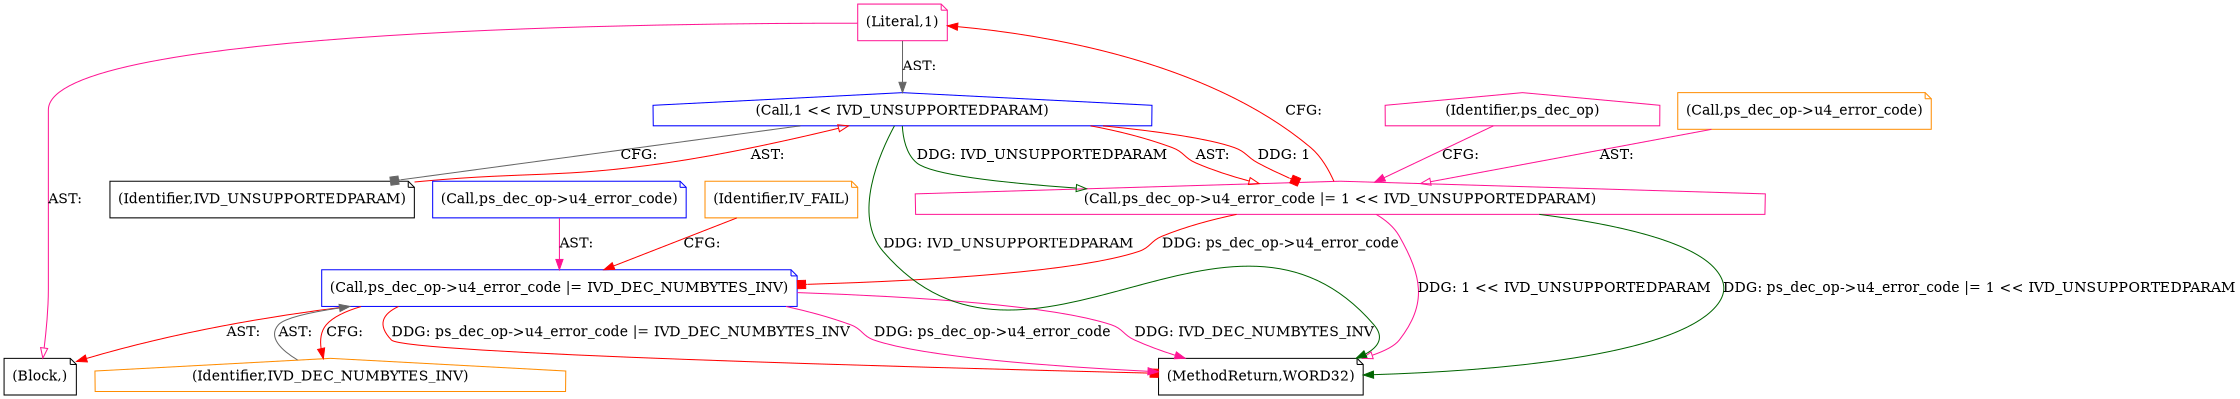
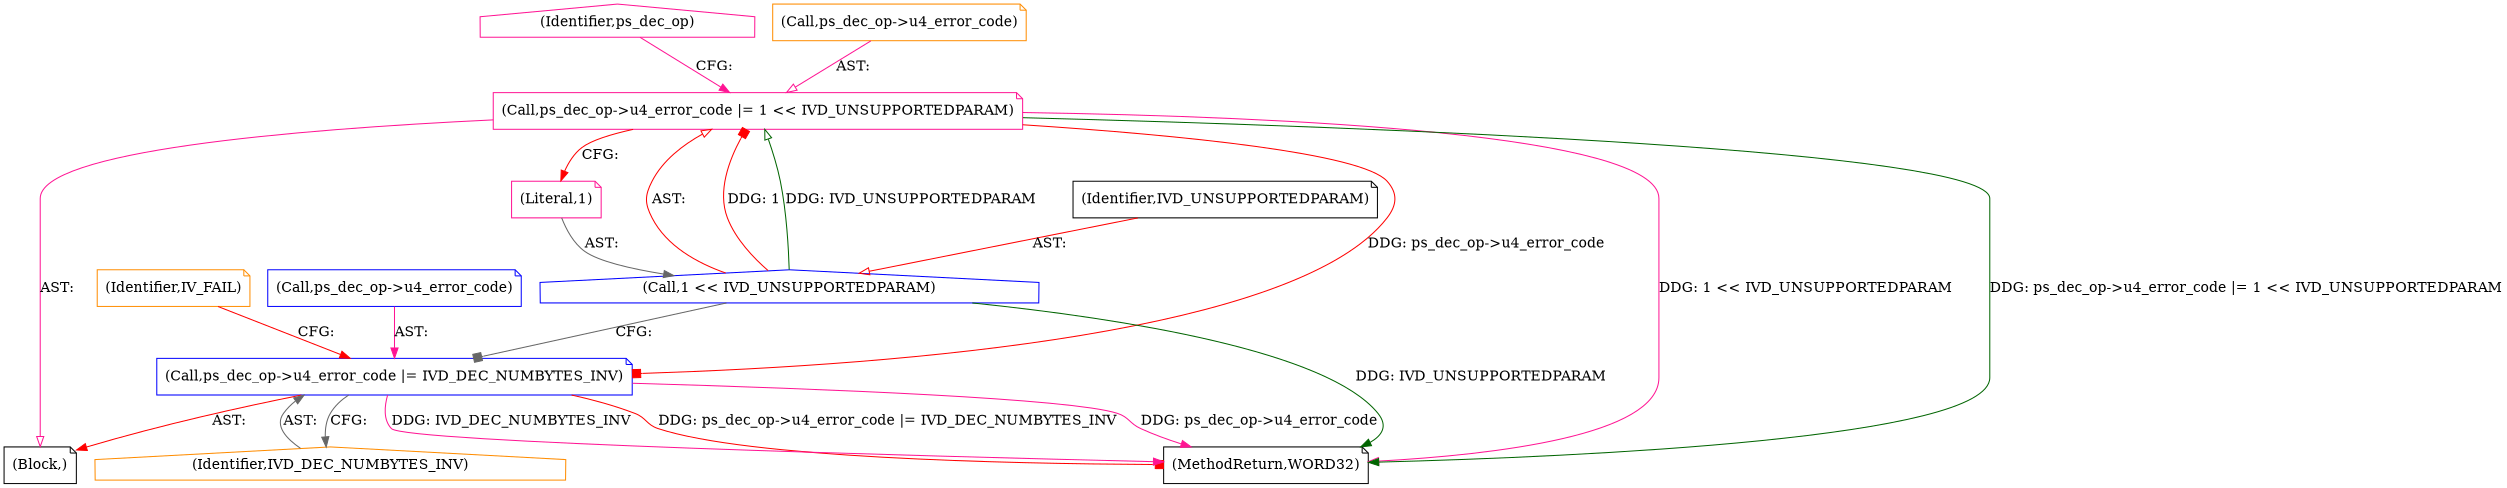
edge "(Literal,1)" -> "(Block,)": now "(Call,ps_dec_op->u4_error_code |= 1 << IVD_UNSUPPORTEDPARAM)" -> "(Block,)"
edge "(Call,1 << IVD_UNSUPPORTEDPARAM)" -> "(Identifier,IVD_UNSUPPORTEDPARAM)": now "(Call,1 << IVD_UNSUPPORTEDPARAM)" -> "(Call,ps_dec_op->u4_error_code |= IVD_DEC_NUMBYTES_INV)"
node "(Call,ps_dec_op->u4_error_code |= 1 << IVD_UNSUPPORTEDPARAM)": shape house -> note
edge "(Call,ps_dec_op->u4_error_code |= IVD_DEC_NUMBYTES_INV)" -> "(Identifier,IVD_DEC_NUMBYTES_INV)": color red -> gray40
